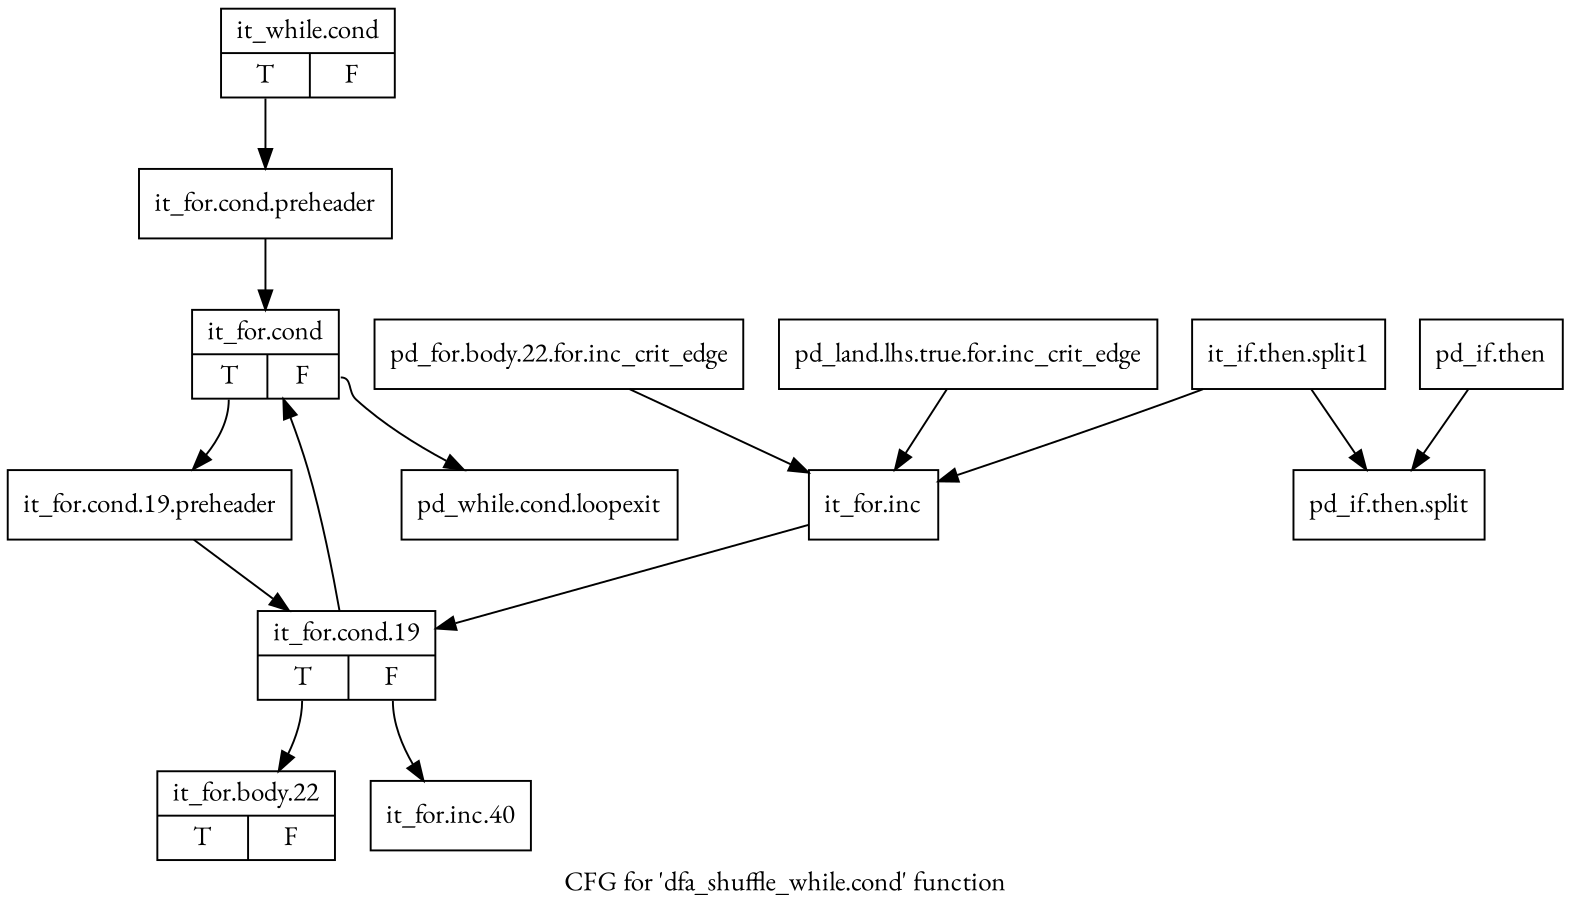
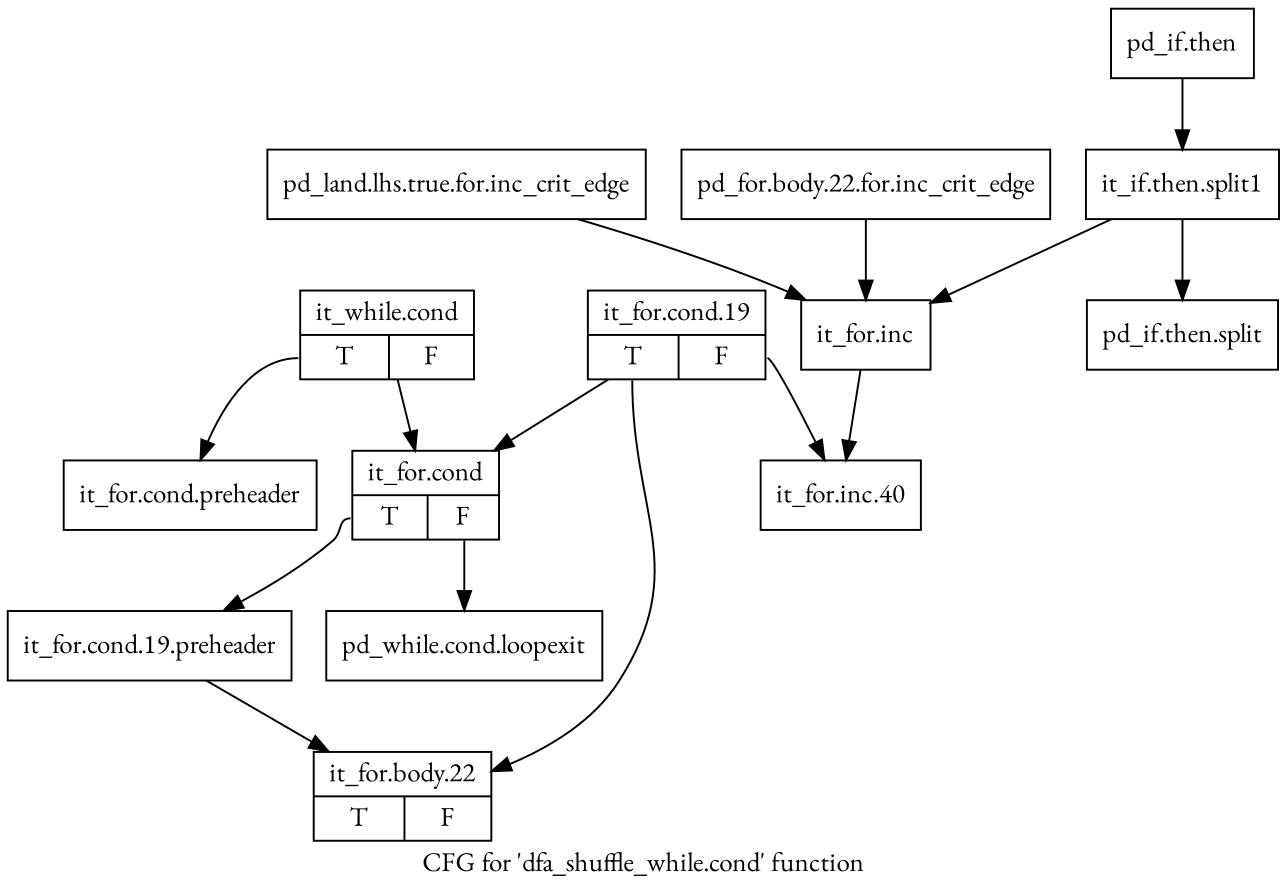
edge "it_for.cond.preheader" -> "it_for.cond": now "it_while.cond" -> "it_for.cond"
edge "pd_if.then" -> "pd_if.then.split": now "pd_if.then" -> "it_if.then.split1"
edge "it_for.cond.19.preheader" -> "it_for.cond.19": now "it_for.cond.19.preheader" -> "it_for.body.22"
edge "it_for.inc" -> "it_for.cond.19": now "it_for.inc" -> "it_for.inc.40"
